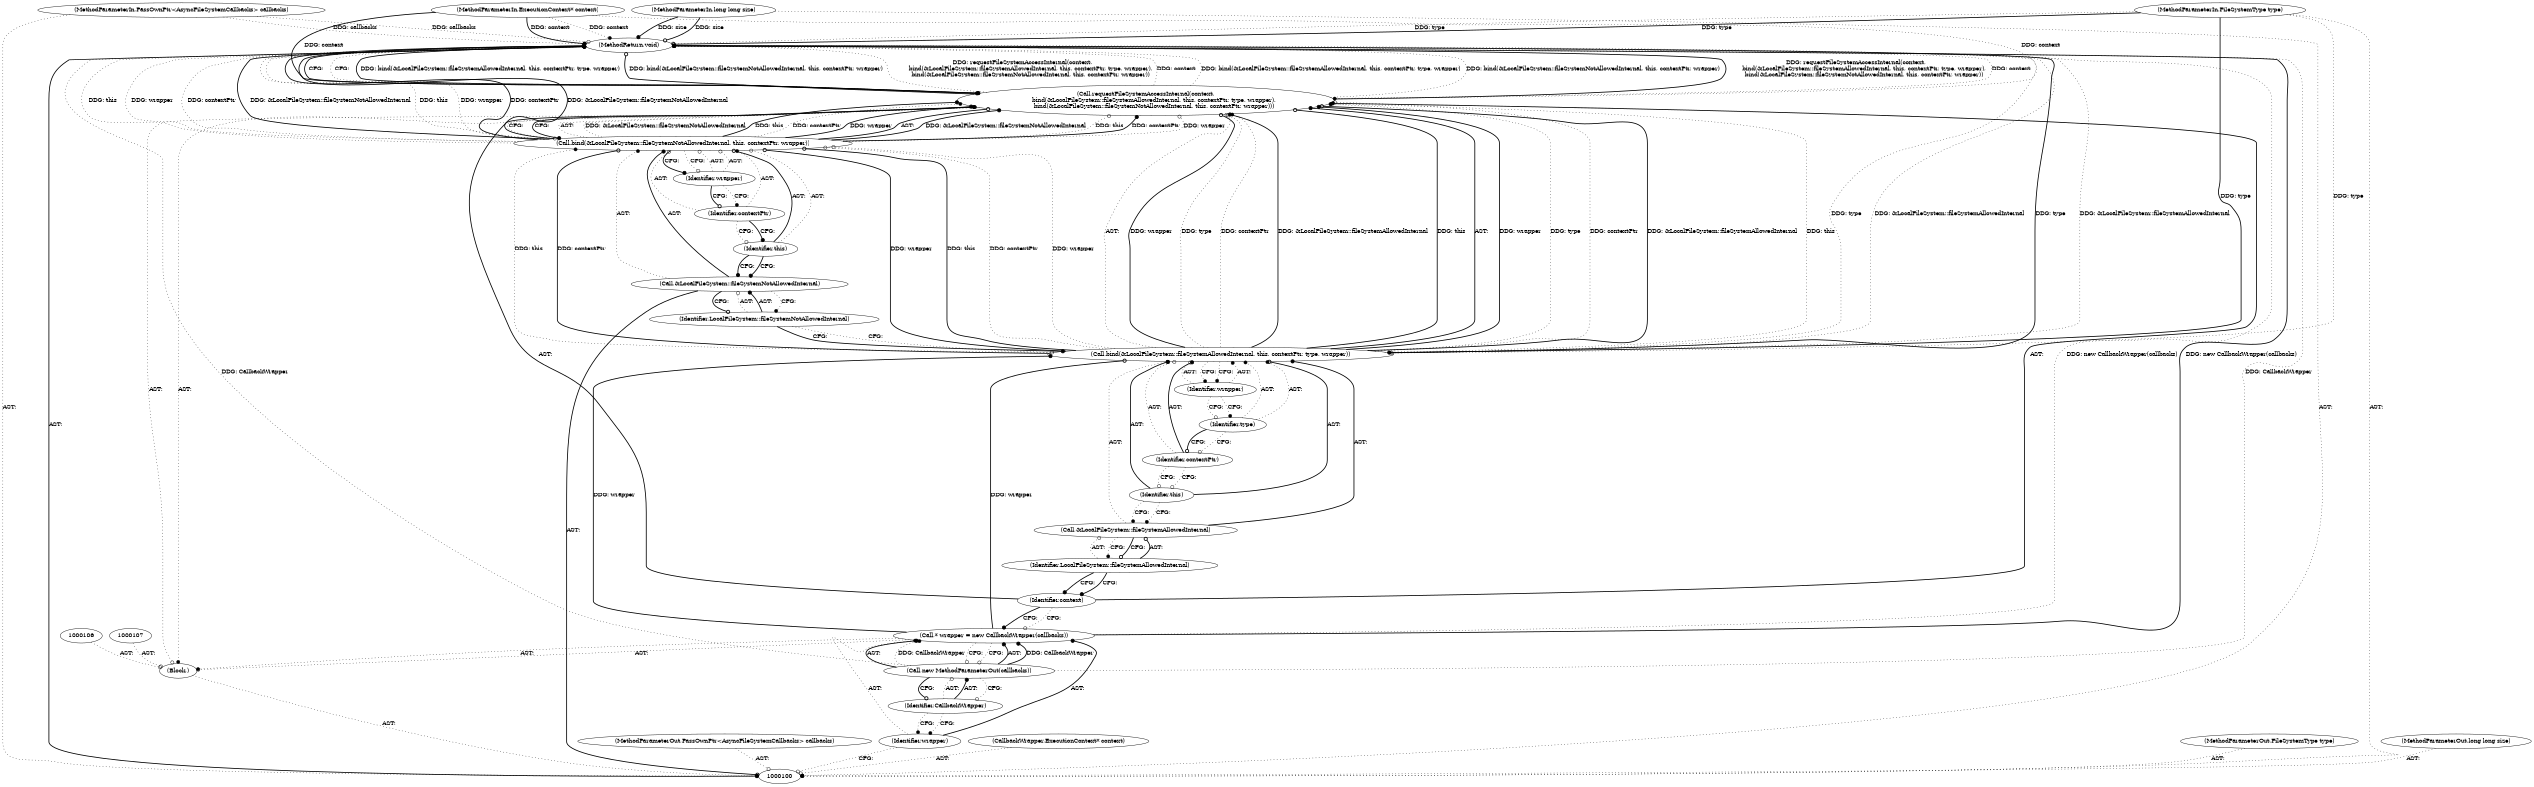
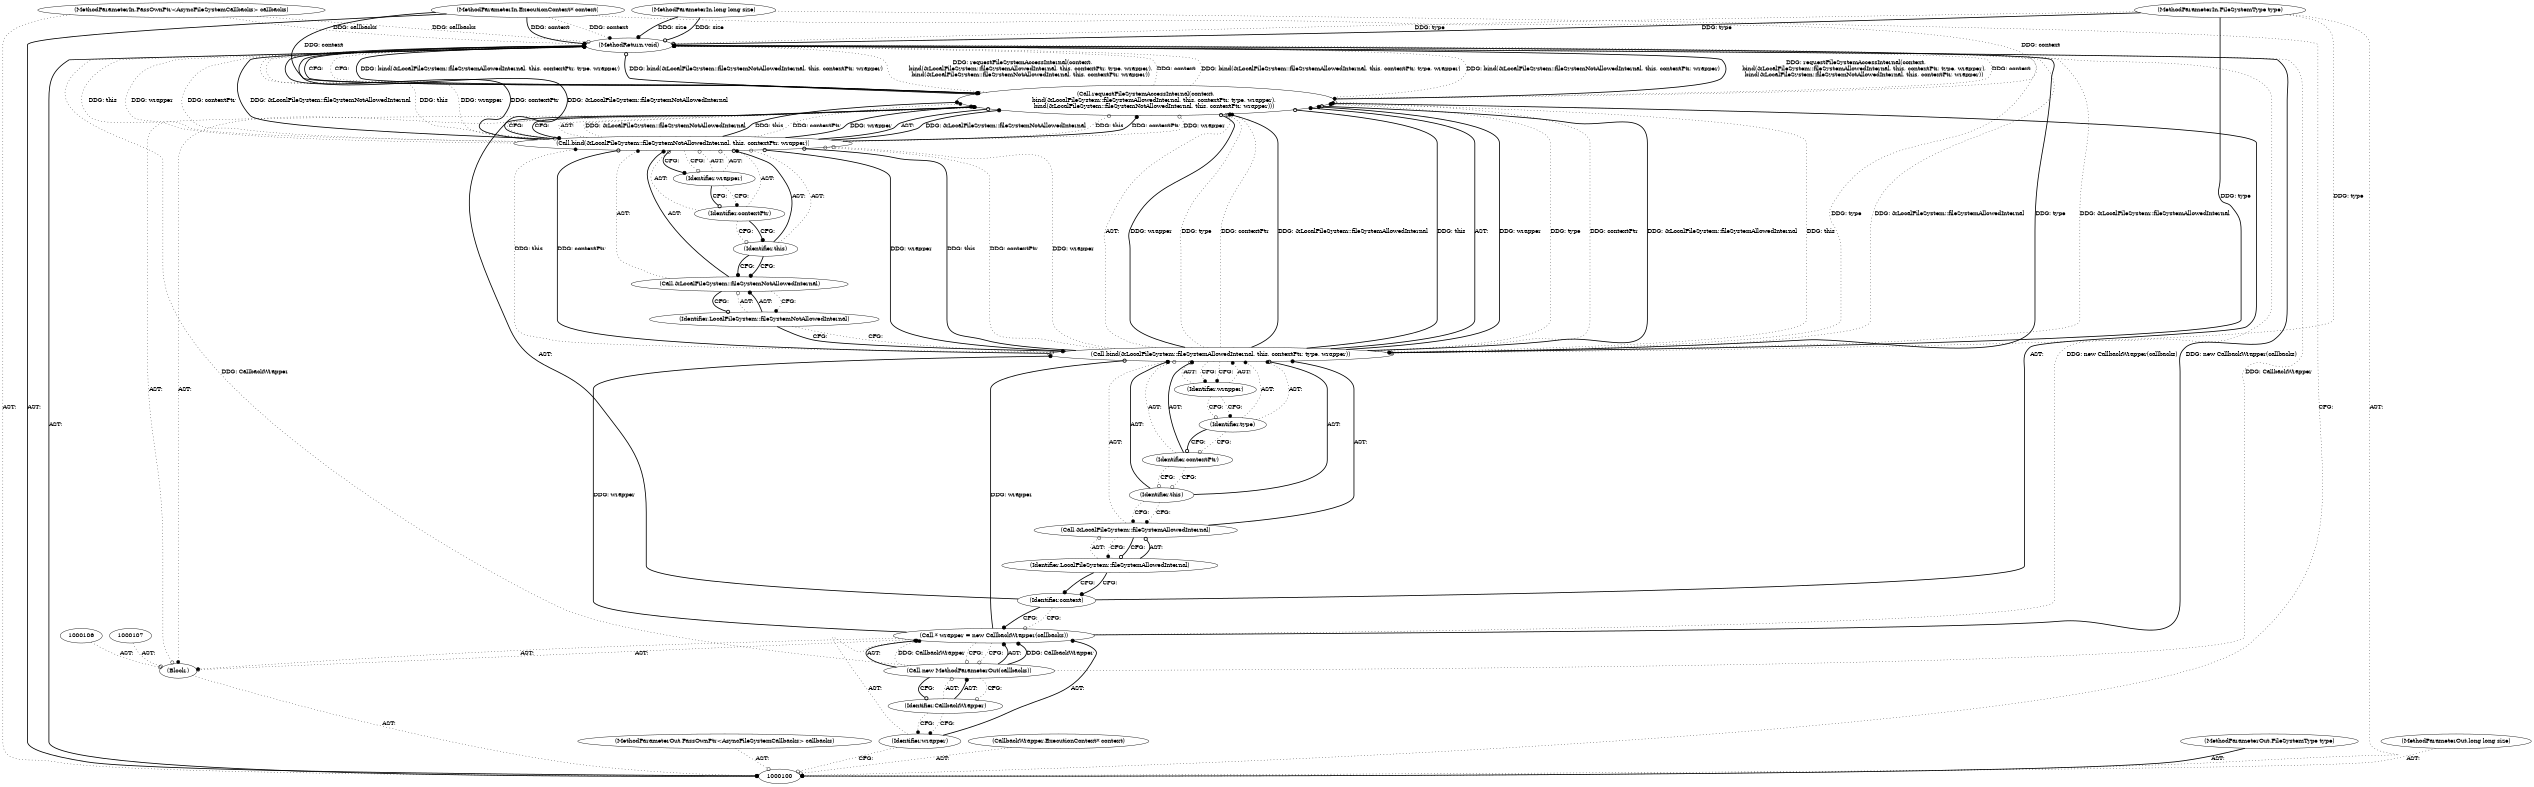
edge "(MethodParameterIn,long long size)" -> "1000100": label "AST: " -> "CFG: "
edge "(Call,&LocalFileSystem::fileSystemNotAllowedInternal)" -> "1000100": now "(MethodParameterIn,ExecutionContext* context)" -> "1000100"
edge "(MethodParameterOut,FileSystemType type)" -> "1000100": style dotted -> bold
